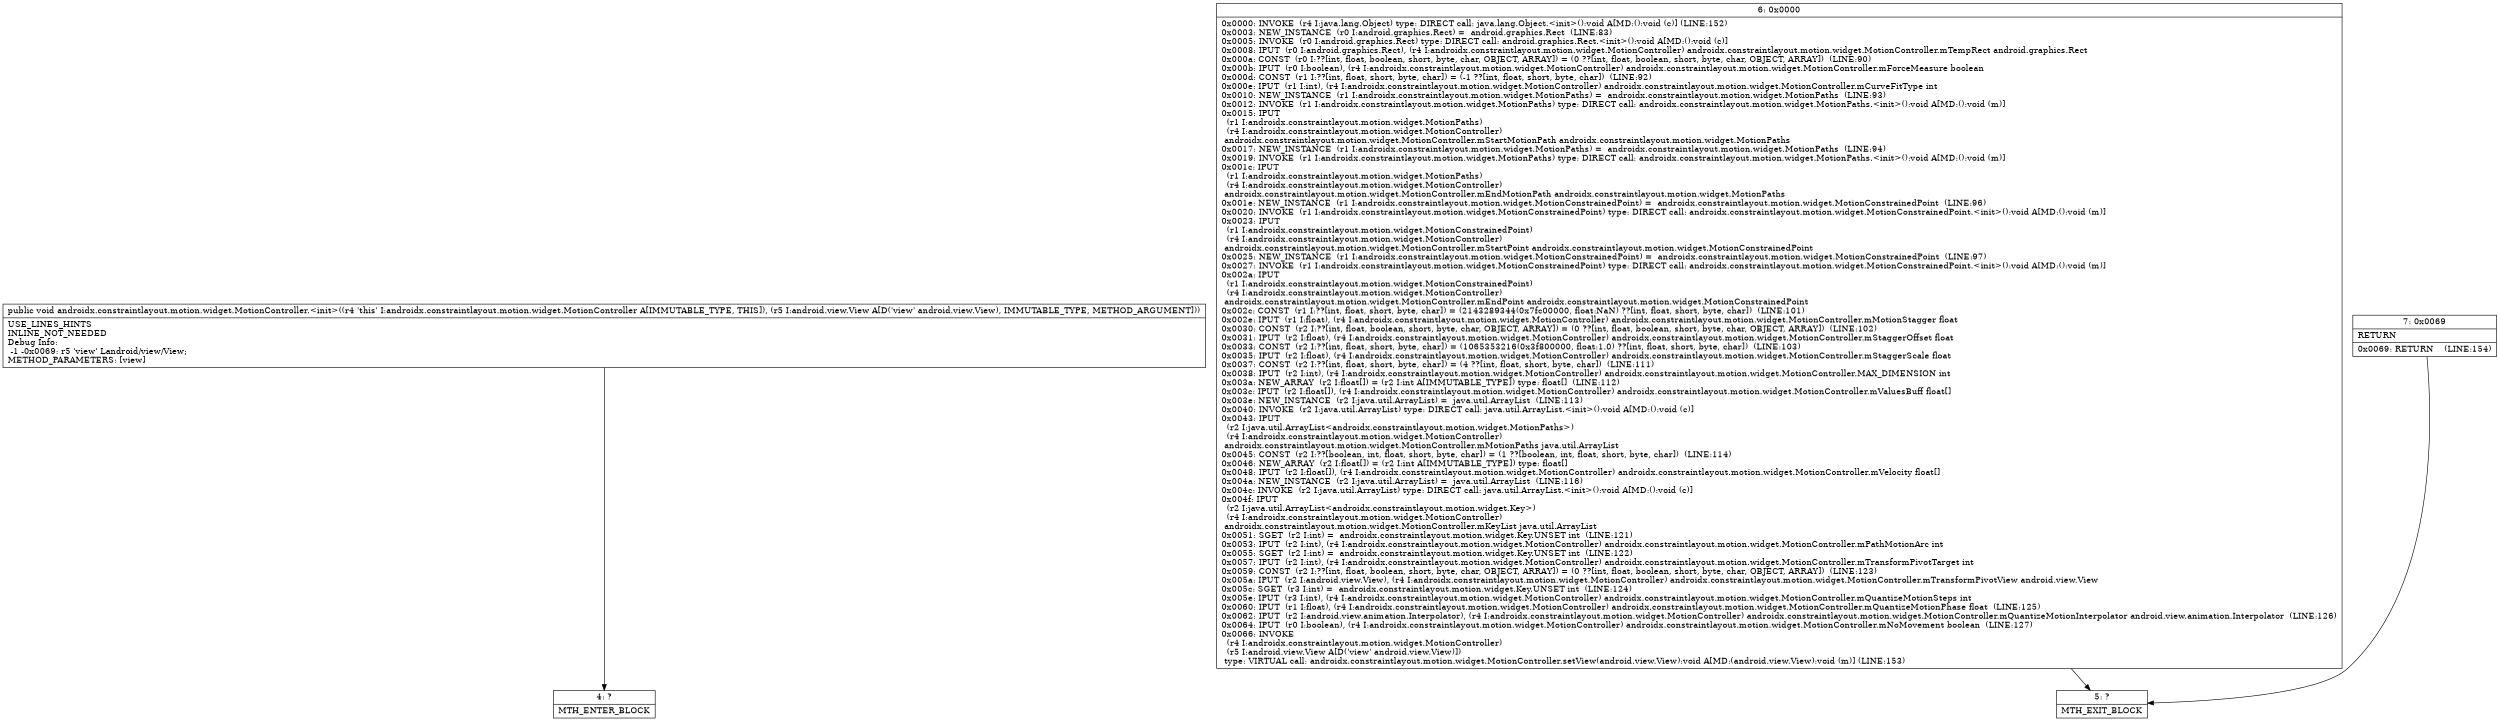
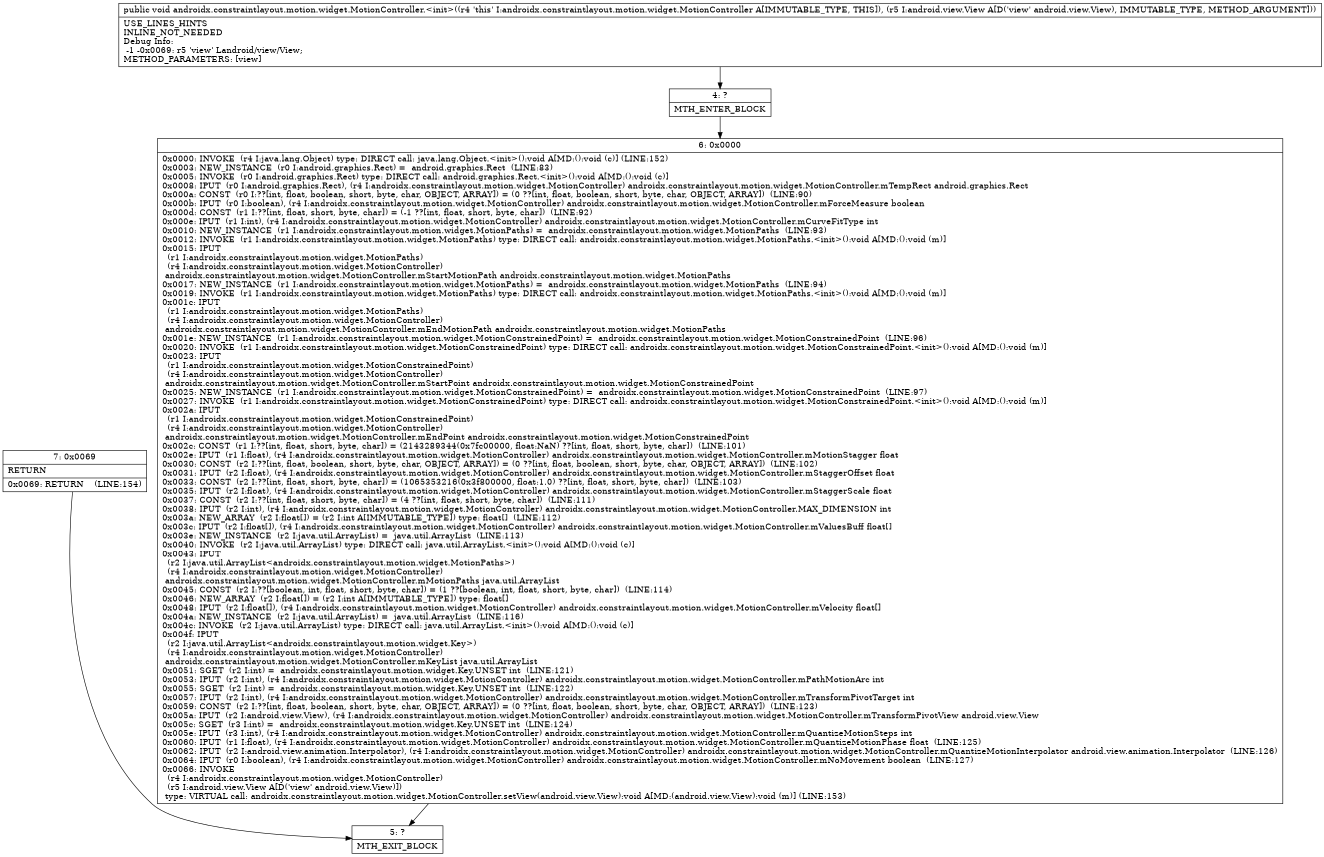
edge "4: ?" -> "6: 0x0000": added
